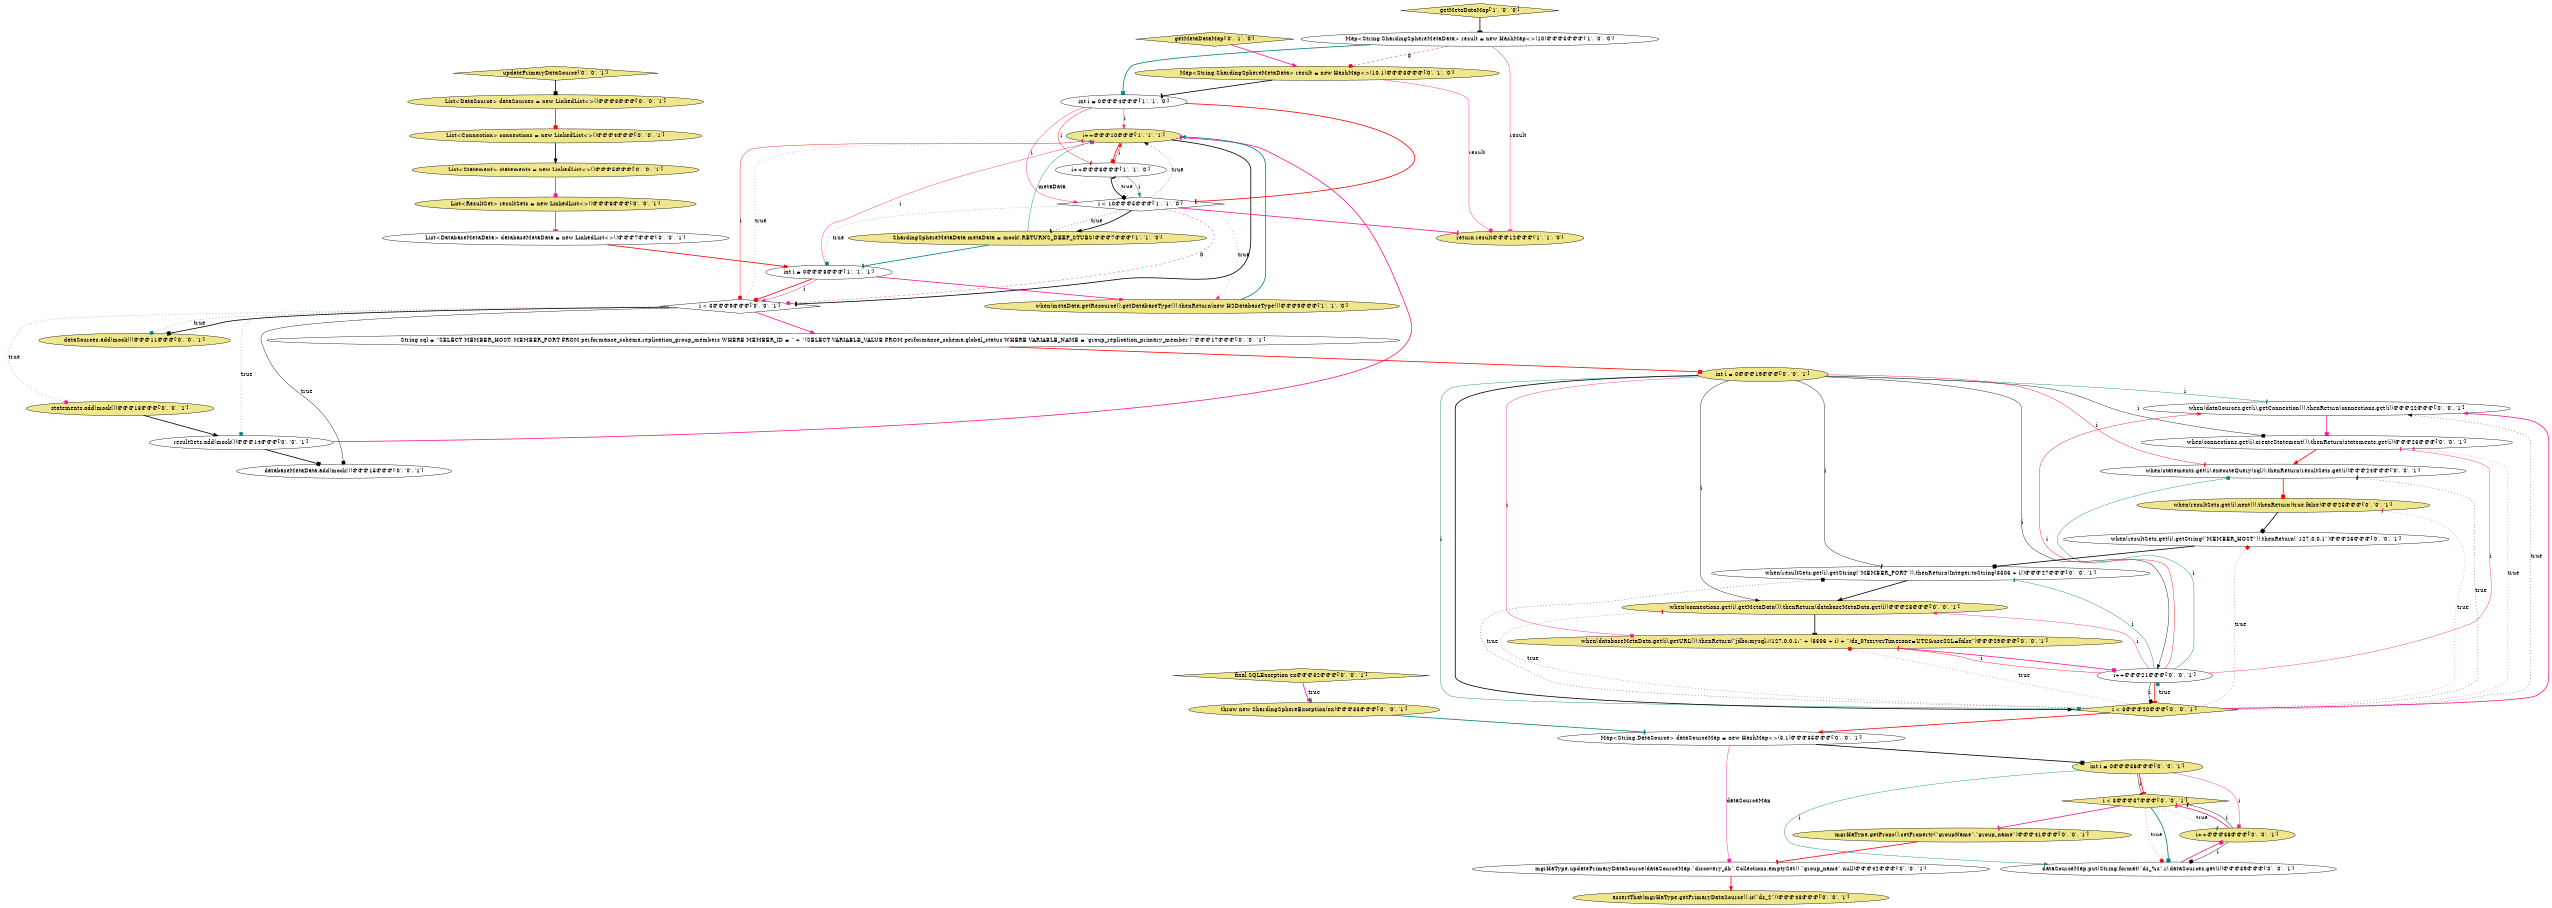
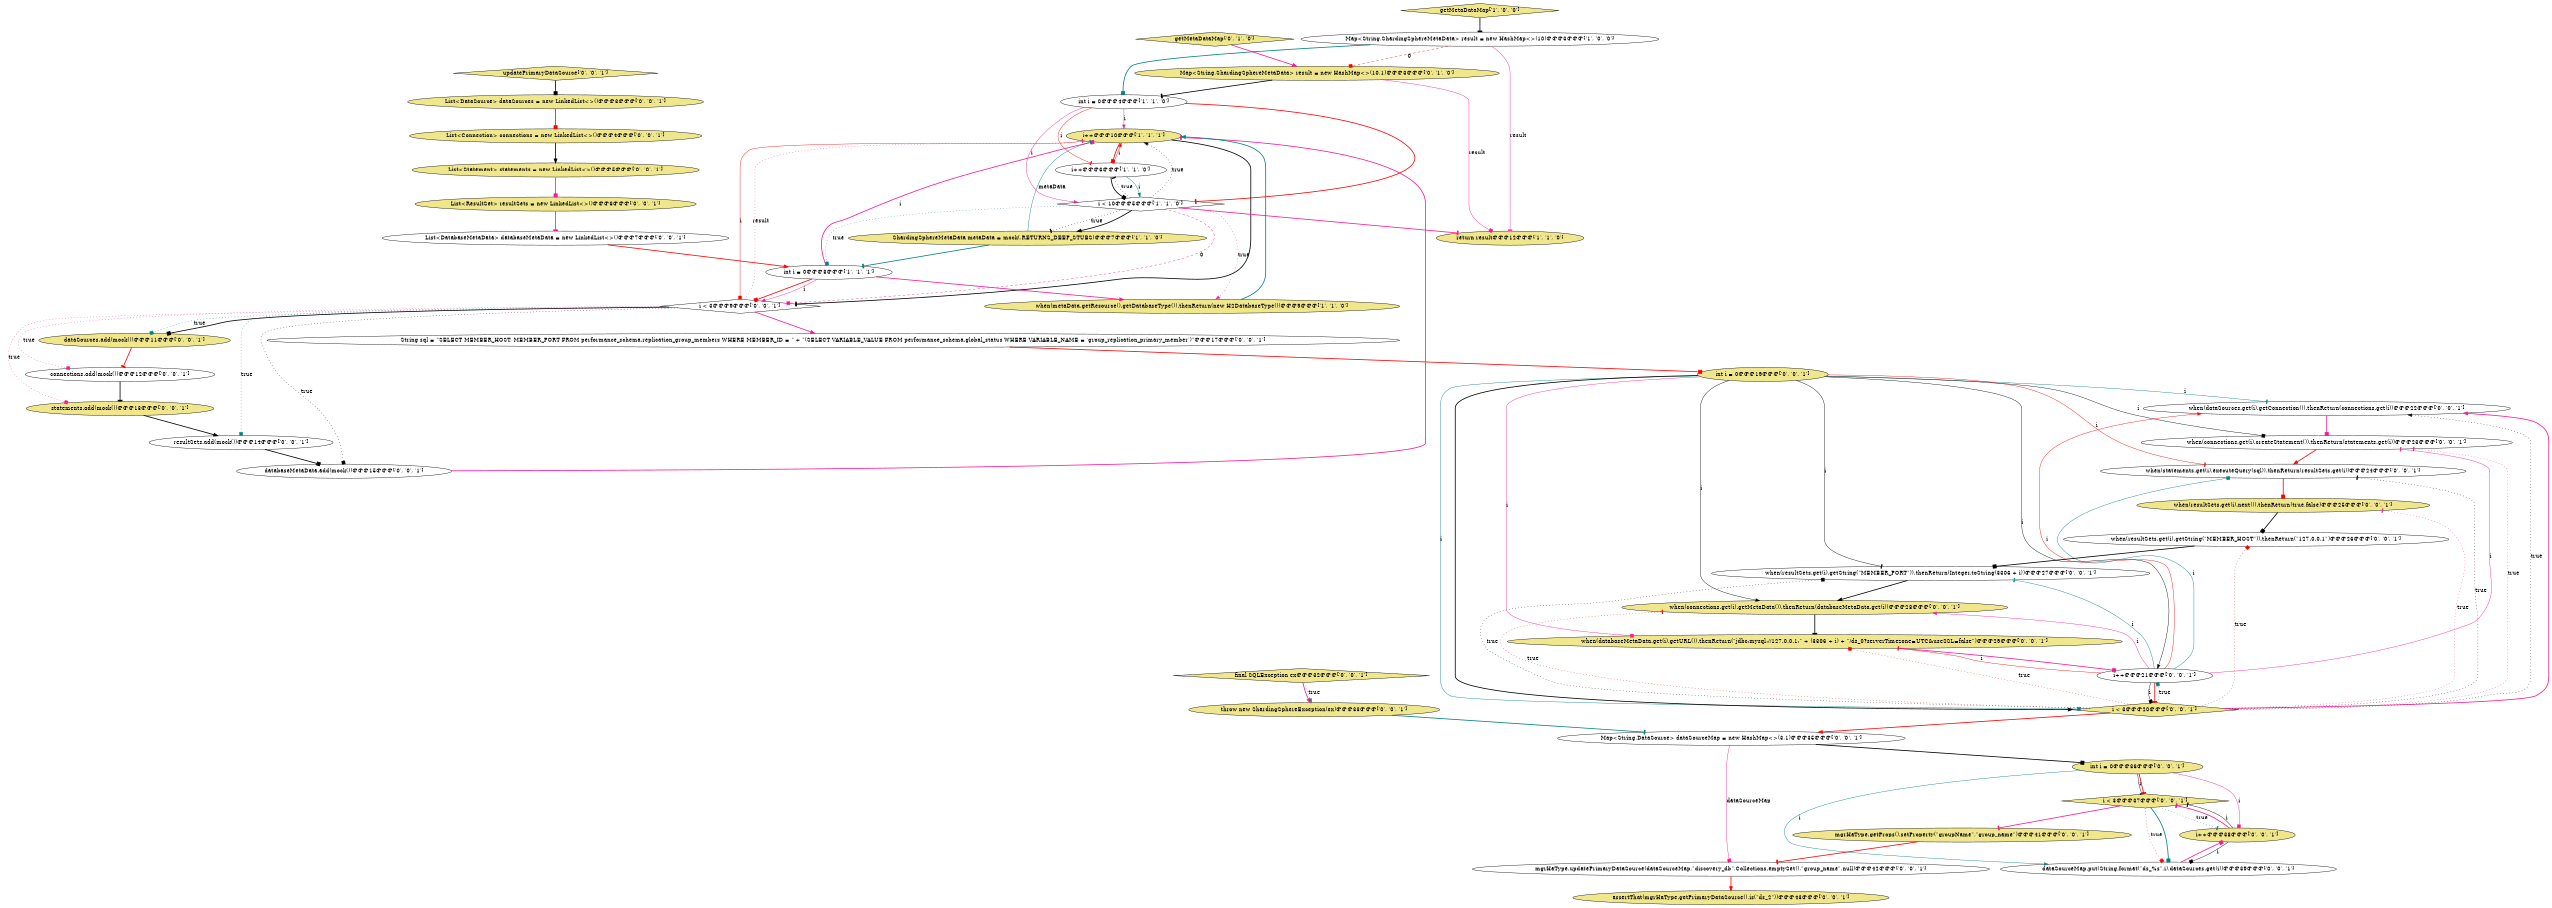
edge "int i = 0@@@8@@@['1', '1', '1']" -> "i++@@@10@@@['1', '1', '1']": style solid -> bold
edge "i < 3@@@9@@@['0', '0', '1']" -> "i++@@@10@@@['1', '1', '1']": label "true" -> "result"
edge "i < 3@@@9@@@['0', '0', '1']" -> "databaseMetaData.add(mock())@@@15@@@['0', '0', '1']": style solid -> dotted
node "connections.add(mock())@@@12@@@['0', '0', '1']": added
edge "resultSets.add(mock())@@@14@@@['0', '0', '1']" -> "i++@@@10@@@['1', '1', '1']": now "databaseMetaData.add(mock())@@@15@@@['0', '0', '1']" -> "i++@@@10@@@['1', '1', '1']"
